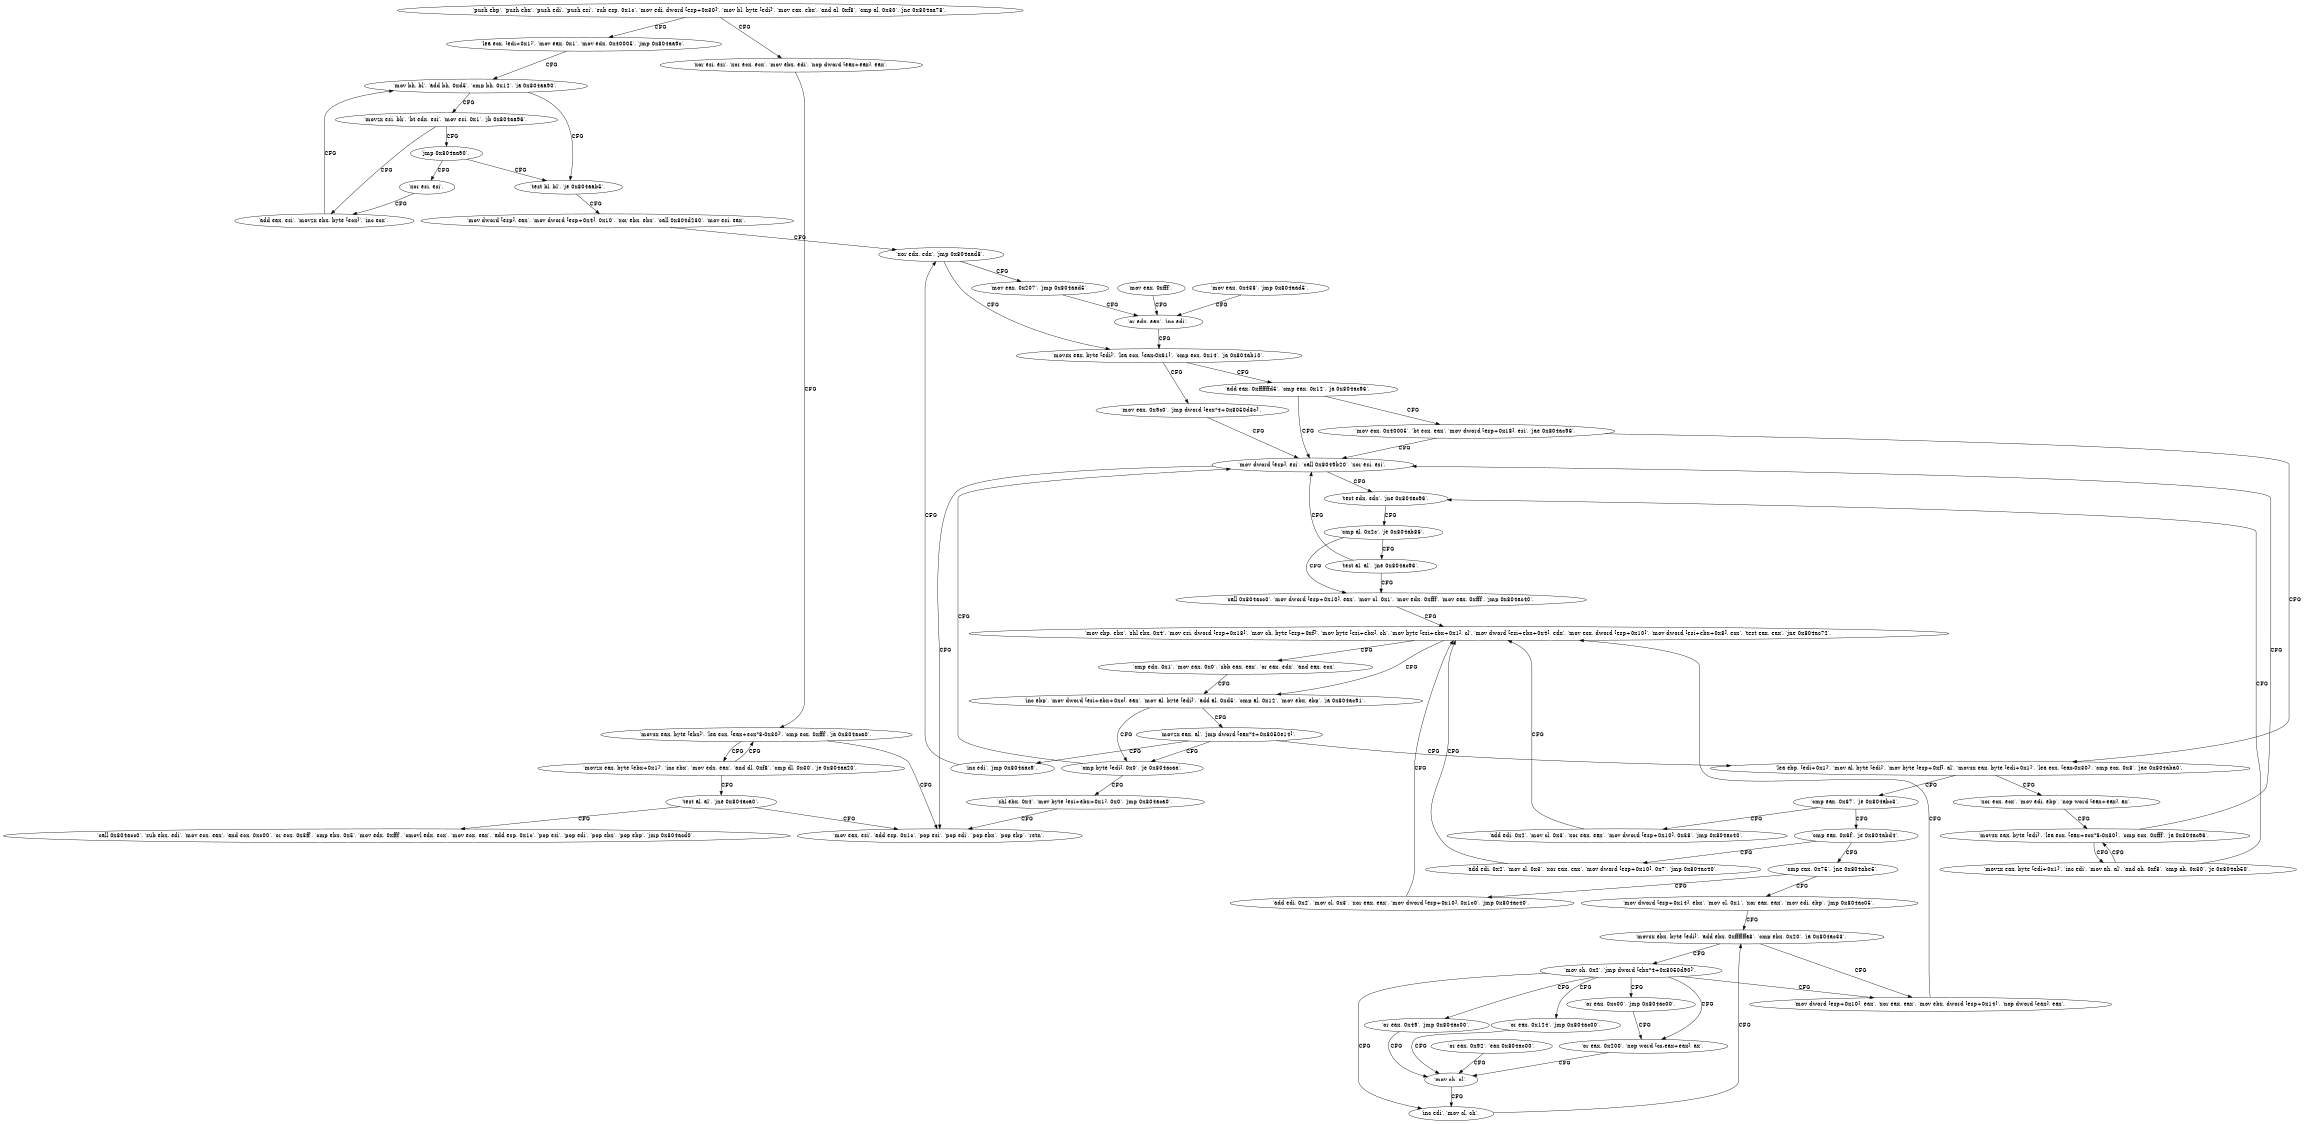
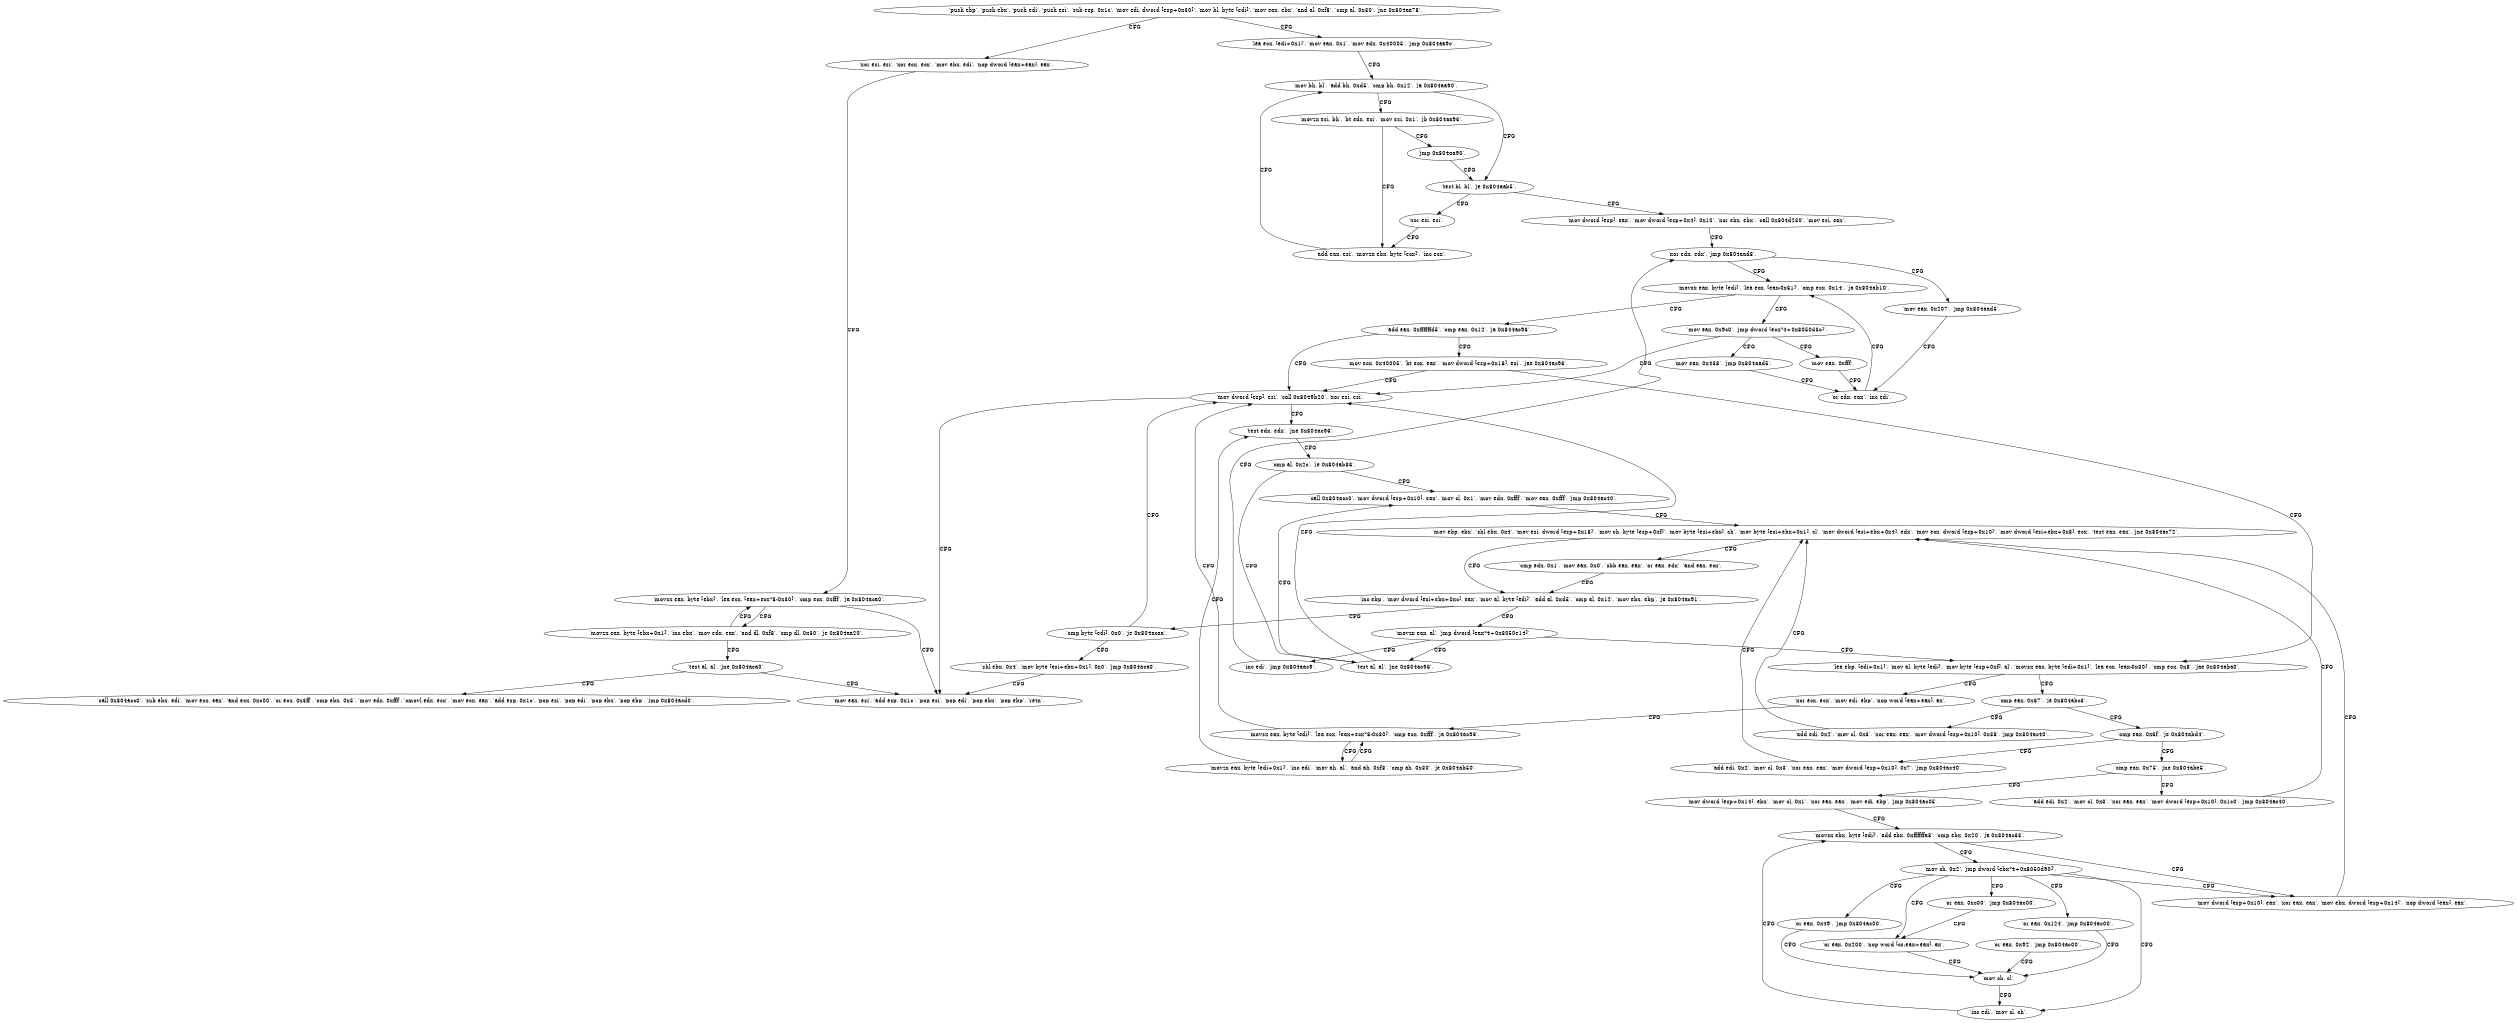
edge "'jmp 0x804aa90'," -> "'xor esi, esi',": now "'test bl, bl', 'je 0x804aab5'," -> "'xor esi, esi',"
edge "'mov eax, 0x9c0', 'jmp dword [ecx*4+0x8050d3c]'," -> "'mov eax, 0x438', 'jmp 0x804aad5',": added, label "CFG"
edge "'mov eax, 0x9c0', 'jmp dword [ecx*4+0x8050d3c]'," -> "'mov eax, 0xfff',": added, label "CFG"
node "'add eax, 0xffffffd5', 'cmp eax, 0x12', 'ja 0x804ac96',": label "'add eax, 0xffffffd5', 'cmp eax, 0x12', 'ja 0x804ac96'," -> "'add eax, 0xffffffd5', 'cmp eax, 0x12', 'ja 0x844ac96',"
edge "'movzx eax, al', 'jmp dword [eax*4+0x8050e14]'," -> "'cmp byte [edi], 0x0', 'je 0x804acaa',": now "'movzx eax, al', 'jmp dword [eax*4+0x8050e14]'," -> "'test al, al', 'jne 0x804ac96',"
node "'or eax, 0x92', 'eax 0x804ac00',": label "'or eax, 0x92', 'eax 0x804ac00'," -> "'or eax, 0x92', 'jmp 0x804ac00',"
